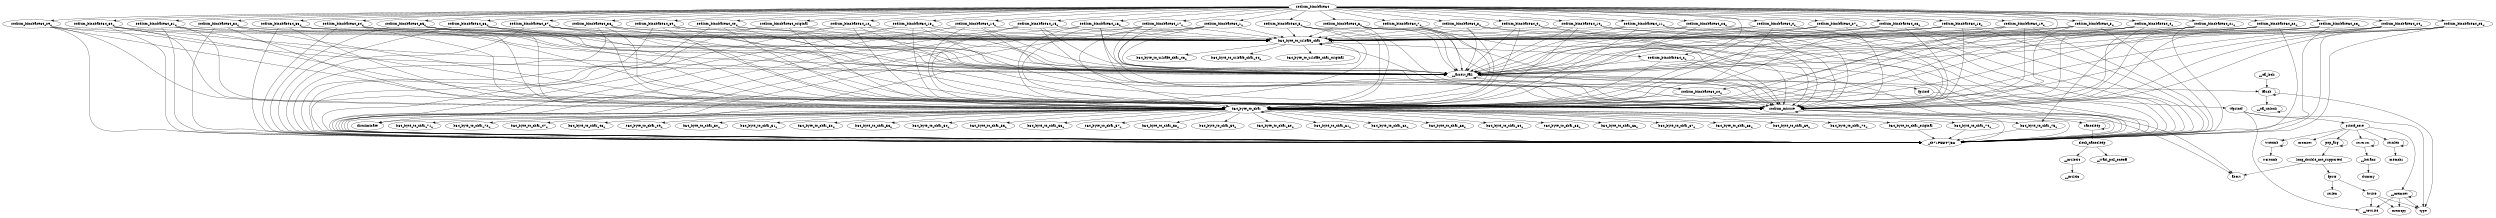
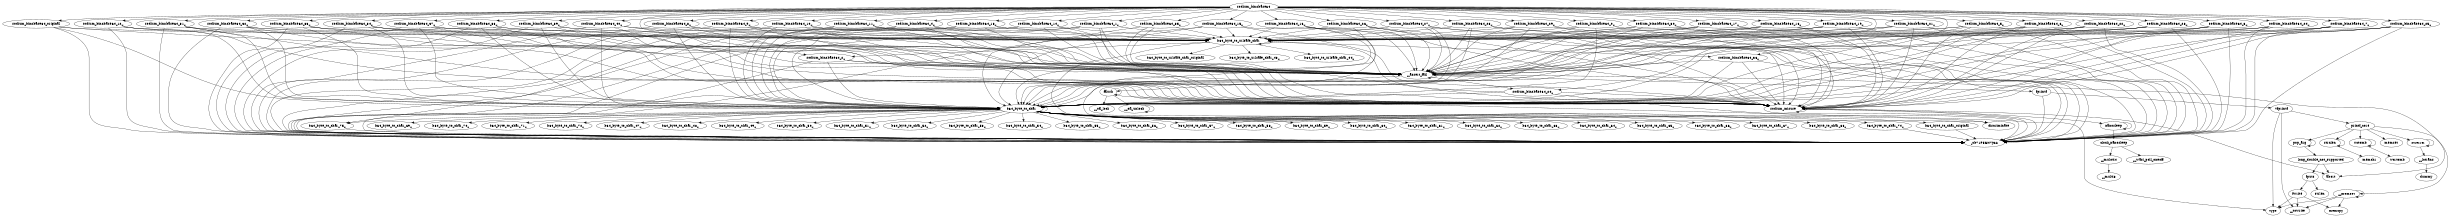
edge "sodium_bin2base64_36_" -> "b64_byte_to_urlsafe_char": reversed
edge "sodium_bin2base64_12_" -> "__assert_fail": removed
edge "__ofl_lock" -> "fflush": reversed
edge "sodium_bin2base64_35_" -> "_cb71P5H47J3A": now "fprintf" -> "_cb71P5H47J3A"
